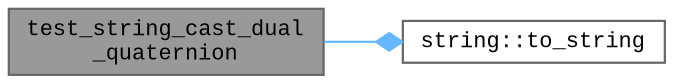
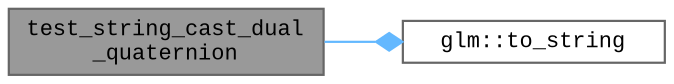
node "string::to_string": label "string::to_string" -> "glm::to_string"
